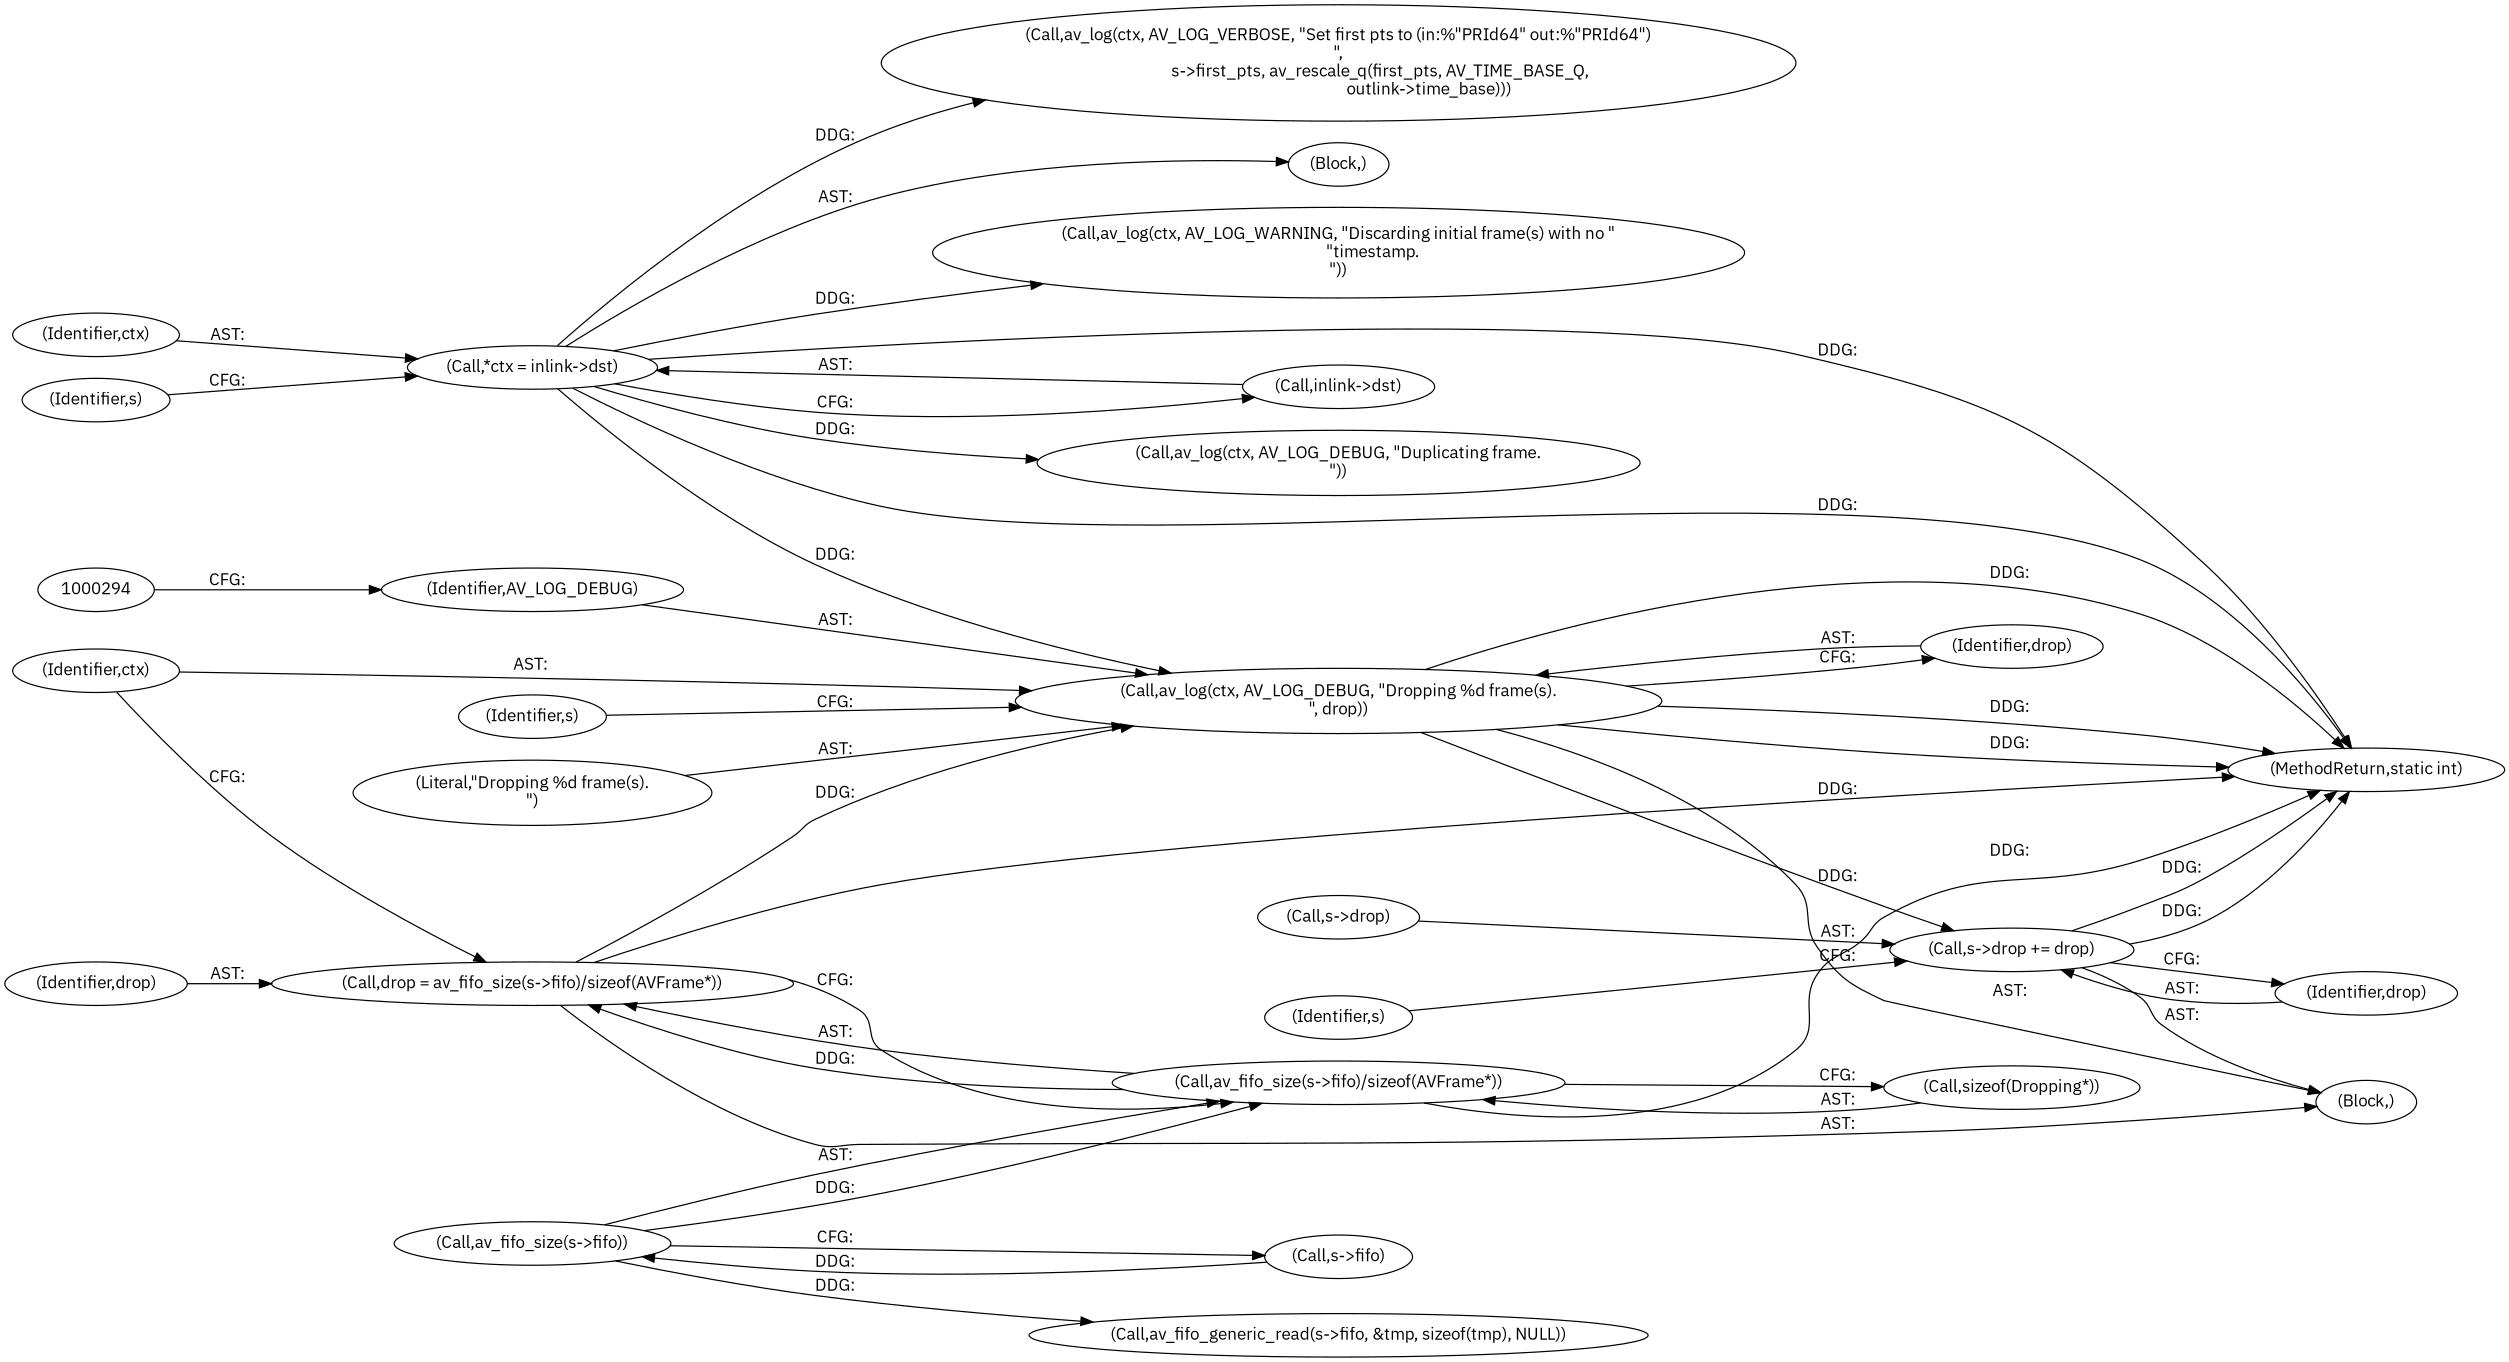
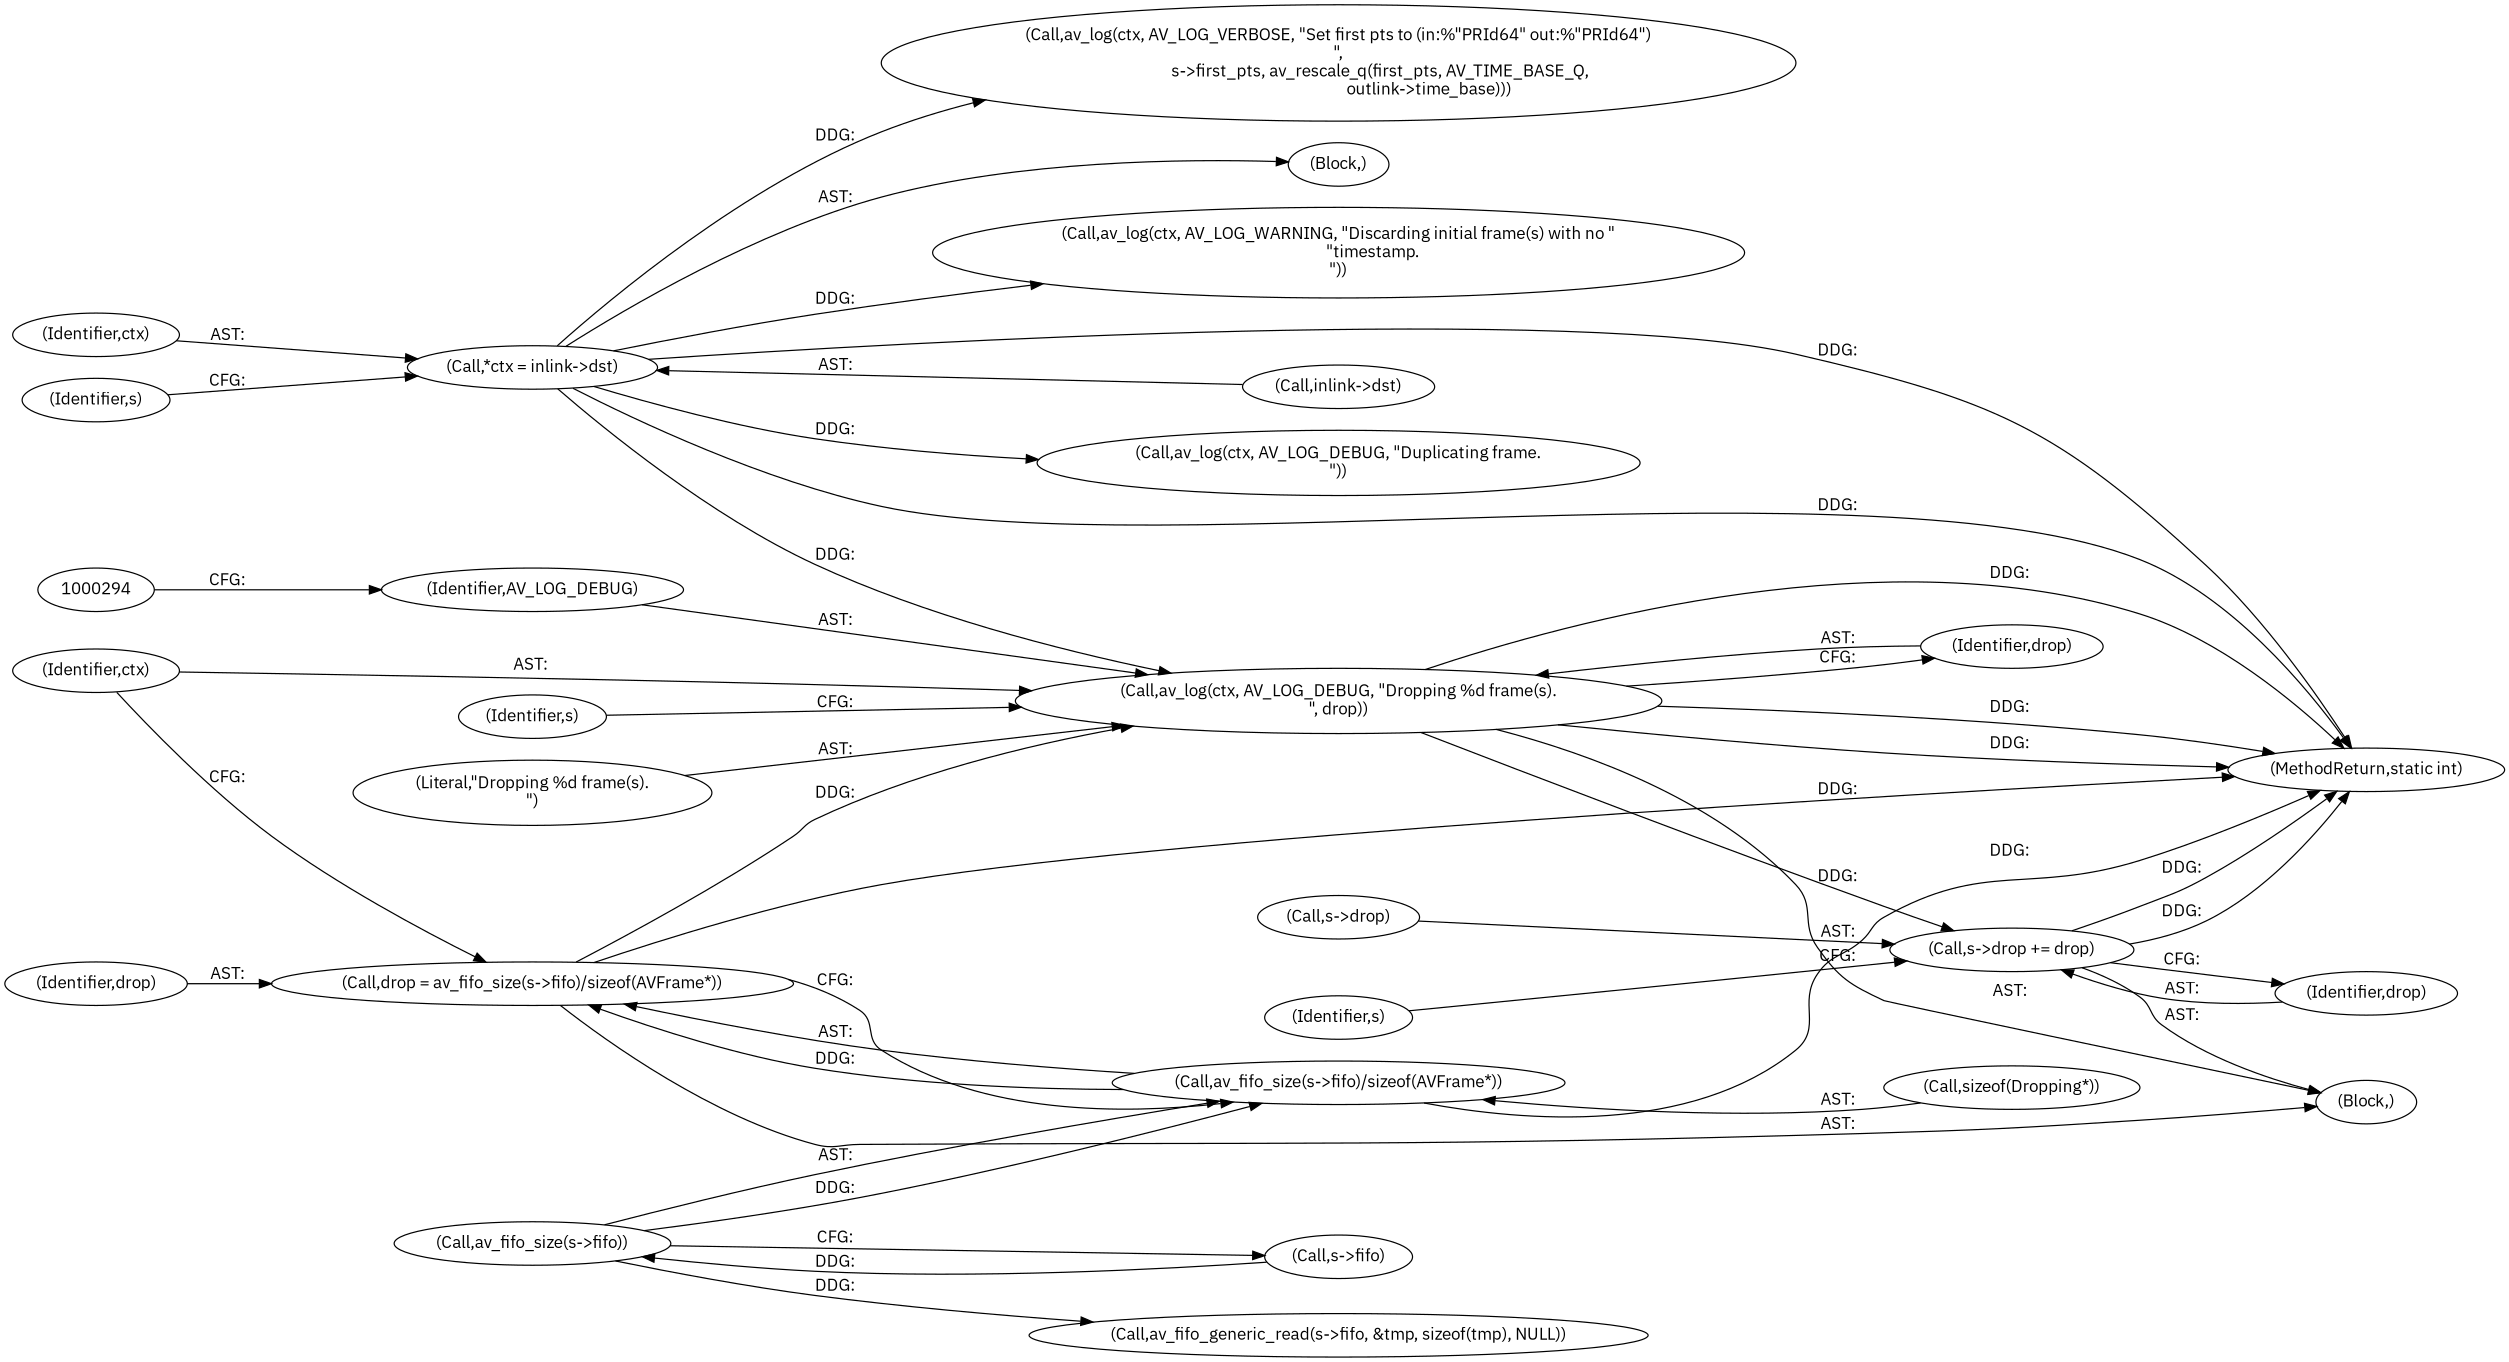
edge "(Call,*ctx = inlink->dst)" -> "(Call,inlink->dst)": removed, label "CFG:"
edge "(Call,av_fifo_size(s->fifo)/sizeof(AVFrame*))" -> "(Call,sizeof(Dropping*))": removed, label "CFG:"
